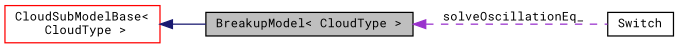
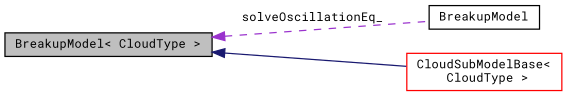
edge "BreakupModel< CloudType >" -> "CloudSubModelBase< CloudType >": reversed
node "Switch": label "Switch" -> "BreakupModel"
